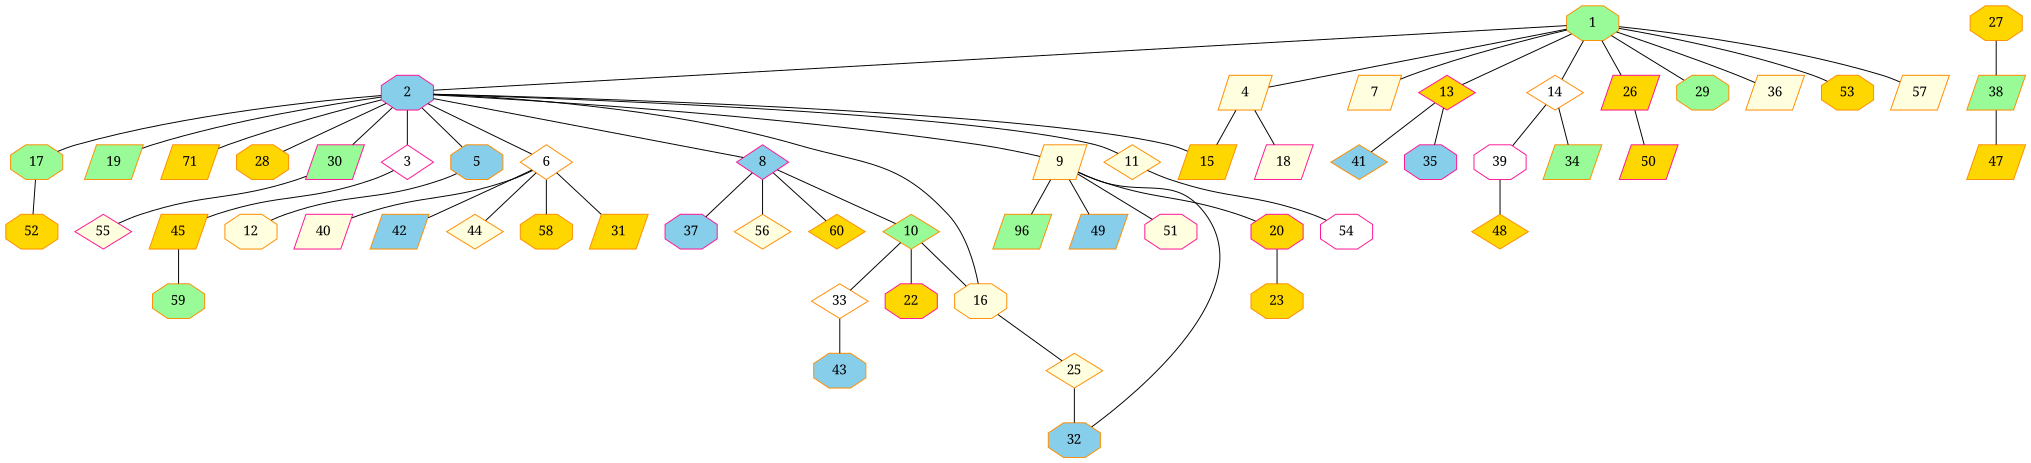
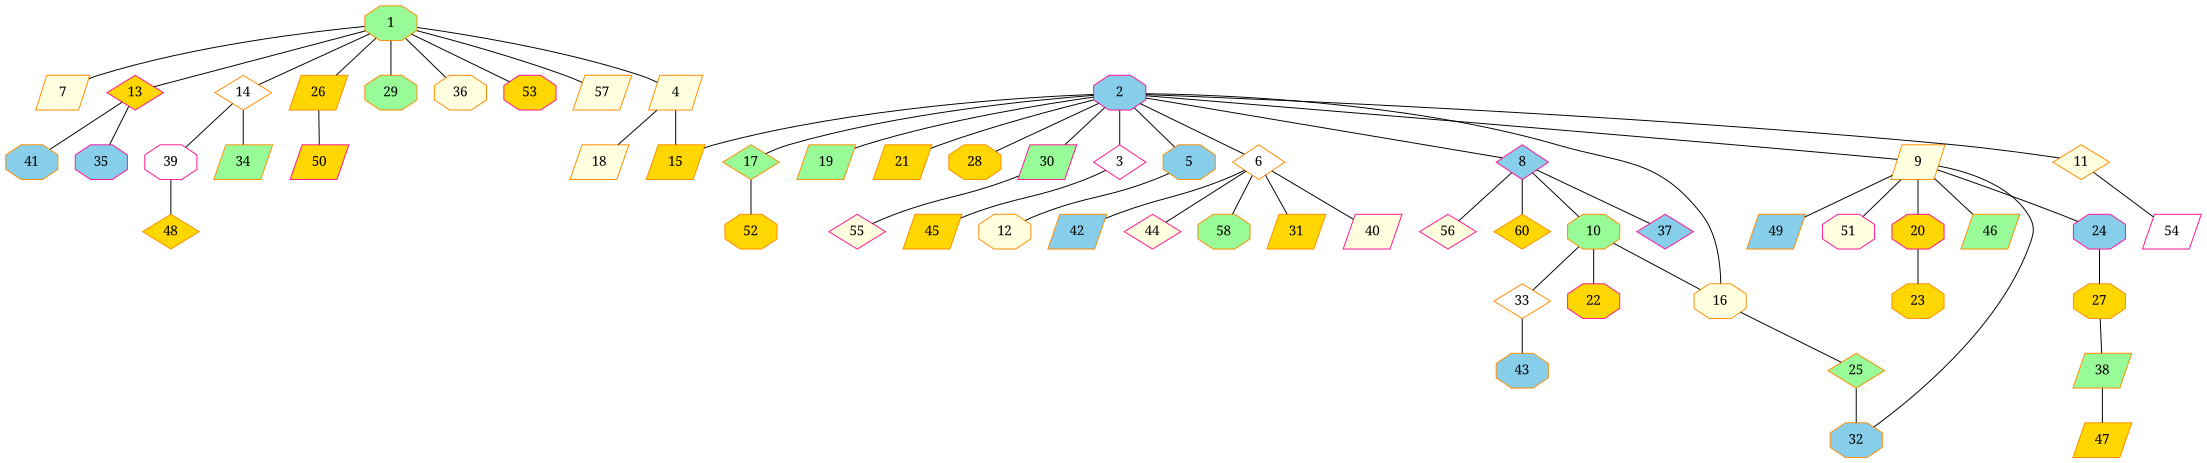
edge "1" -- "2": removed
node "26": color deeppink -> darkorange
node "36": shape parallelogram -> octagon
node "53": color darkorange -> deeppink
node "17": shape octagon -> diamond
node "71": label "71" -> "21"
node "18": color deeppink -> darkorange
node "41": shape diamond -> octagon
node "44": color darkorange -> deeppink
node "58": fillcolor gold -> palegreen
node "37": shape octagon -> diamond
node "56": color darkorange -> deeppink
node "10": shape diamond -> octagon
node "96": label "96" -> "46"
node "54": shape octagon -> parallelogram
node "24": added
node "59": removed
node "25": fillcolor lightyellow -> palegreen
